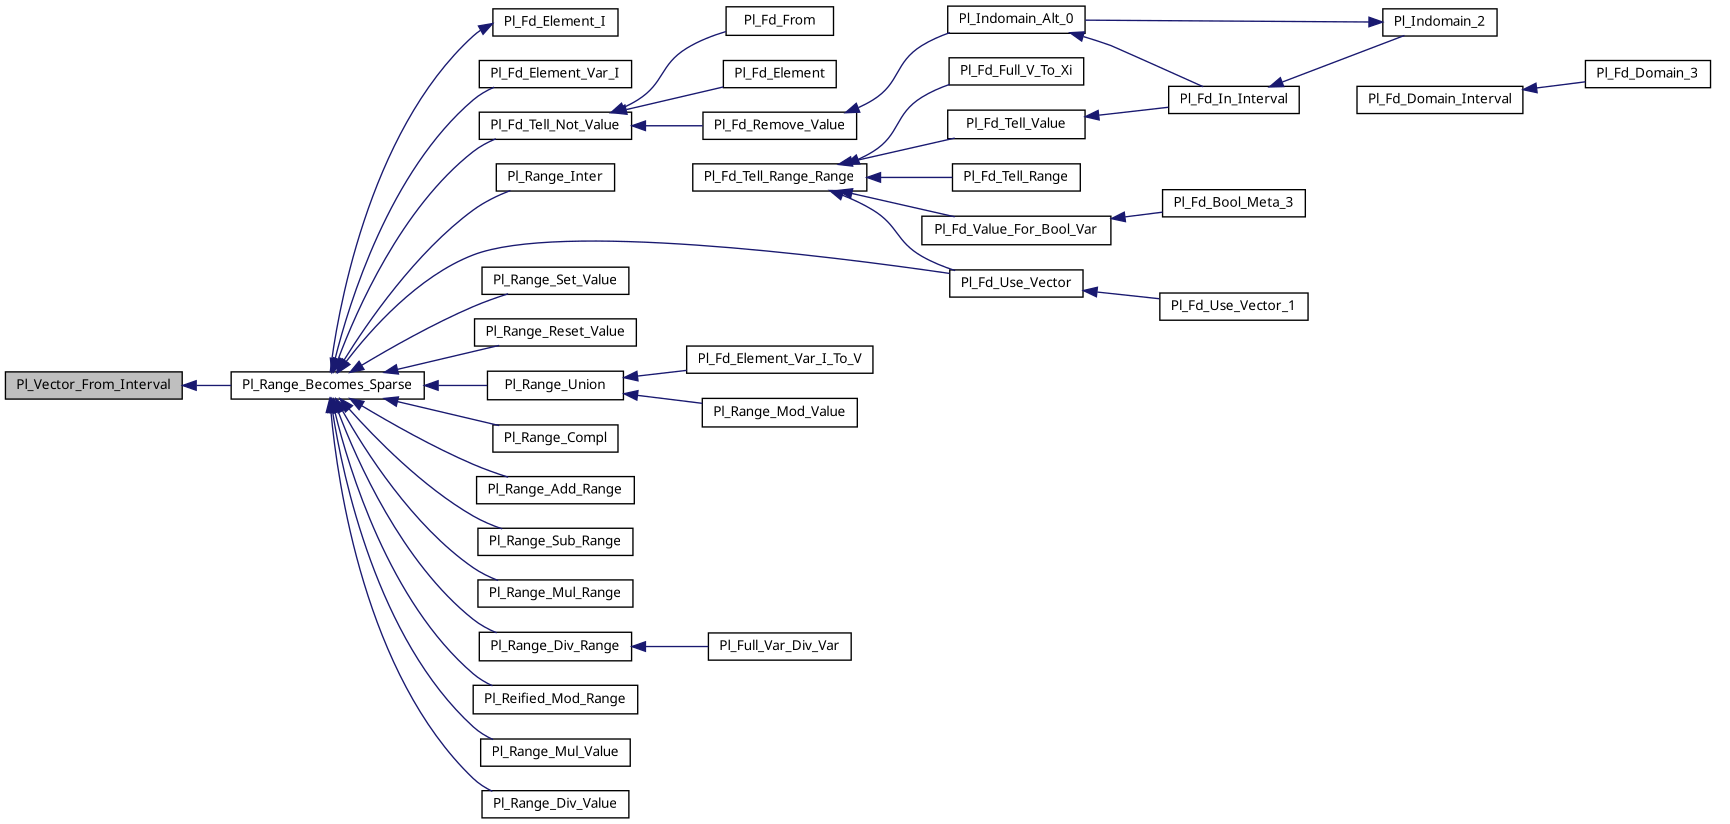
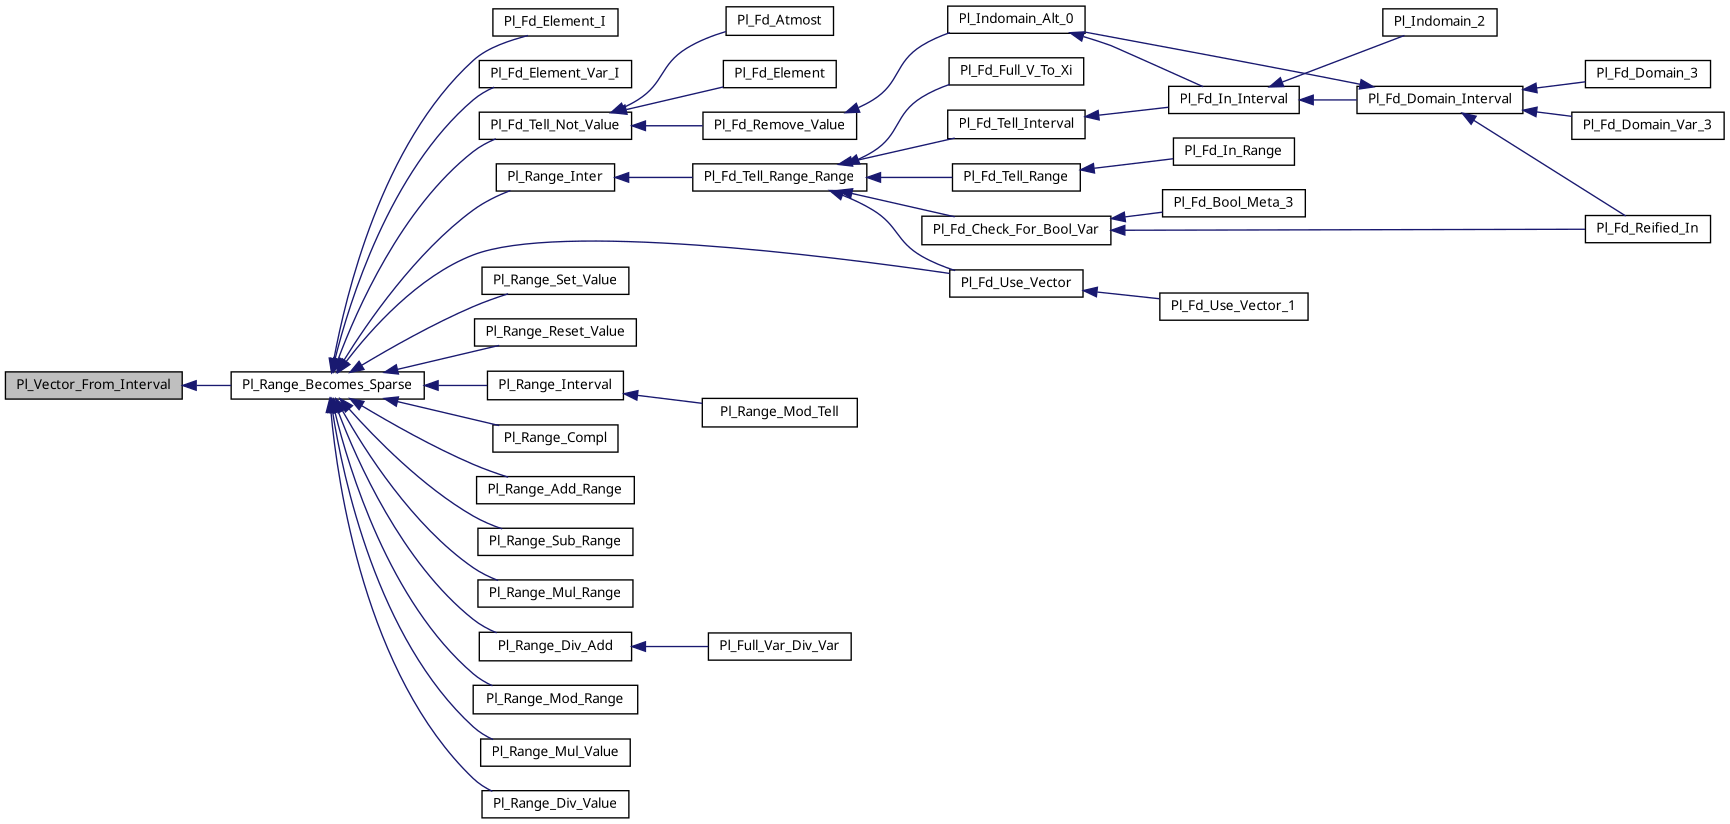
node "Pl_Fd_From": label "Pl_Fd_From" -> "Pl_Fd_Atmost"
edge "Pl_Indomain_Alt_0" -> "Pl_Indomain_2": now "Pl_Indomain_Alt_0" -> "Pl_Fd_Domain_Interval"
edge "Pl_Fd_Domain_Interval" -> "Pl_Fd_In_Interval": added
node "Pl_Fd_Tell_Value": label "Pl_Fd_Tell_Value" -> "Pl_Fd_Tell_Interval"
node "Pl_Fd_Domain_Var_3": added
node "Pl_Fd_In_Range": added
edge "Pl_Fd_Tell_Range_Range" -> "Pl_Range_Inter": added
edge "Pl_Range_Becomes_Sparse" -> "Pl_Fd_Element_I": reversed
node "Pl_Fd_Reified_In": added
node "Pl_Fd_Value_For_Bool_Var": label "Pl_Fd_Value_For_Bool_Var" -> "Pl_Fd_Check_For_Bool_Var"
node "Pl_Fd_Element_Var_I_To_V": removed
node "Pl_Range_Union": label "Pl_Range_Union" -> "Pl_Range_Interval"
node "Pl_Range_Mod_Value": label "Pl_Range_Mod_Value" -> "Pl_Range_Mod_Tell"
node "Pl_Range_Div_Range": label "Pl_Range_Div_Range" -> "Pl_Range_Div_Add"
node "Pl_Reified_Mod_Range": label "Pl_Reified_Mod_Range" -> "Pl_Range_Mod_Range"
